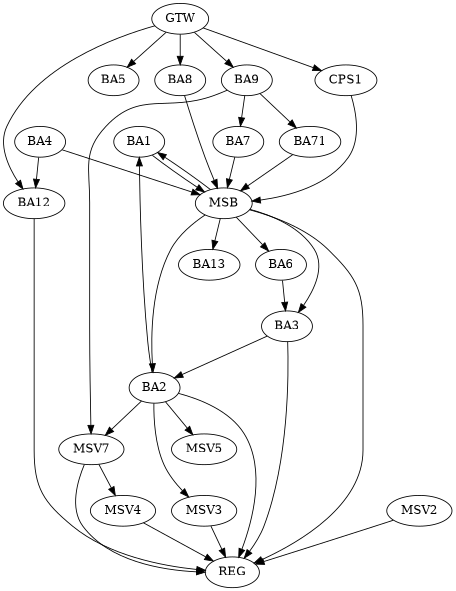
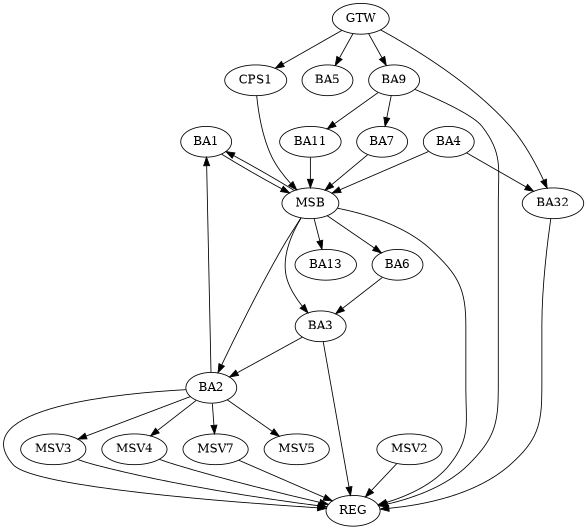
node "BA8": removed
node "BA71": label "BA71" -> "BA11"
node "BA12": label "BA12" -> "BA32"
edge "BA9" -> "MSV7": now "BA9" -> "REG"
edge "MSV7" -> "MSV4": now "BA2" -> "MSV4"
